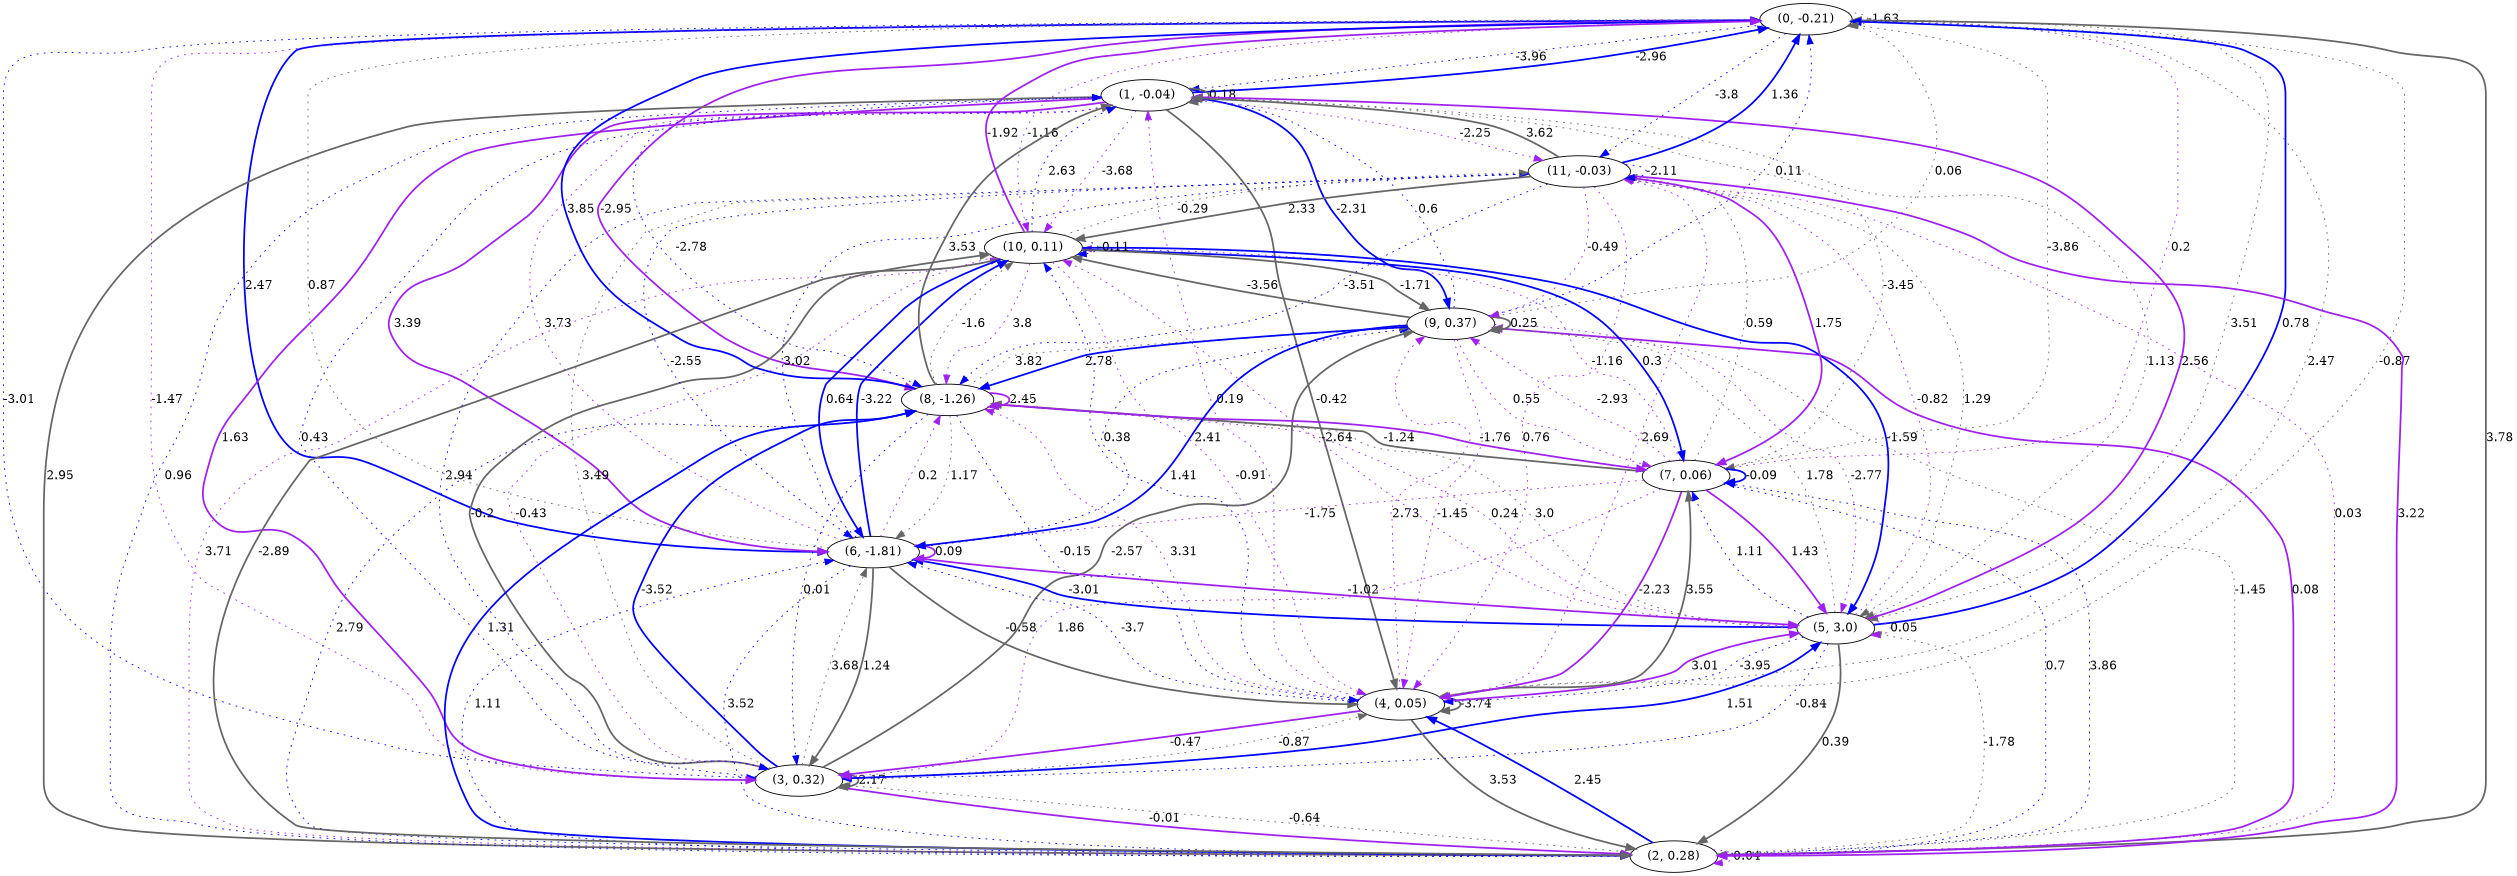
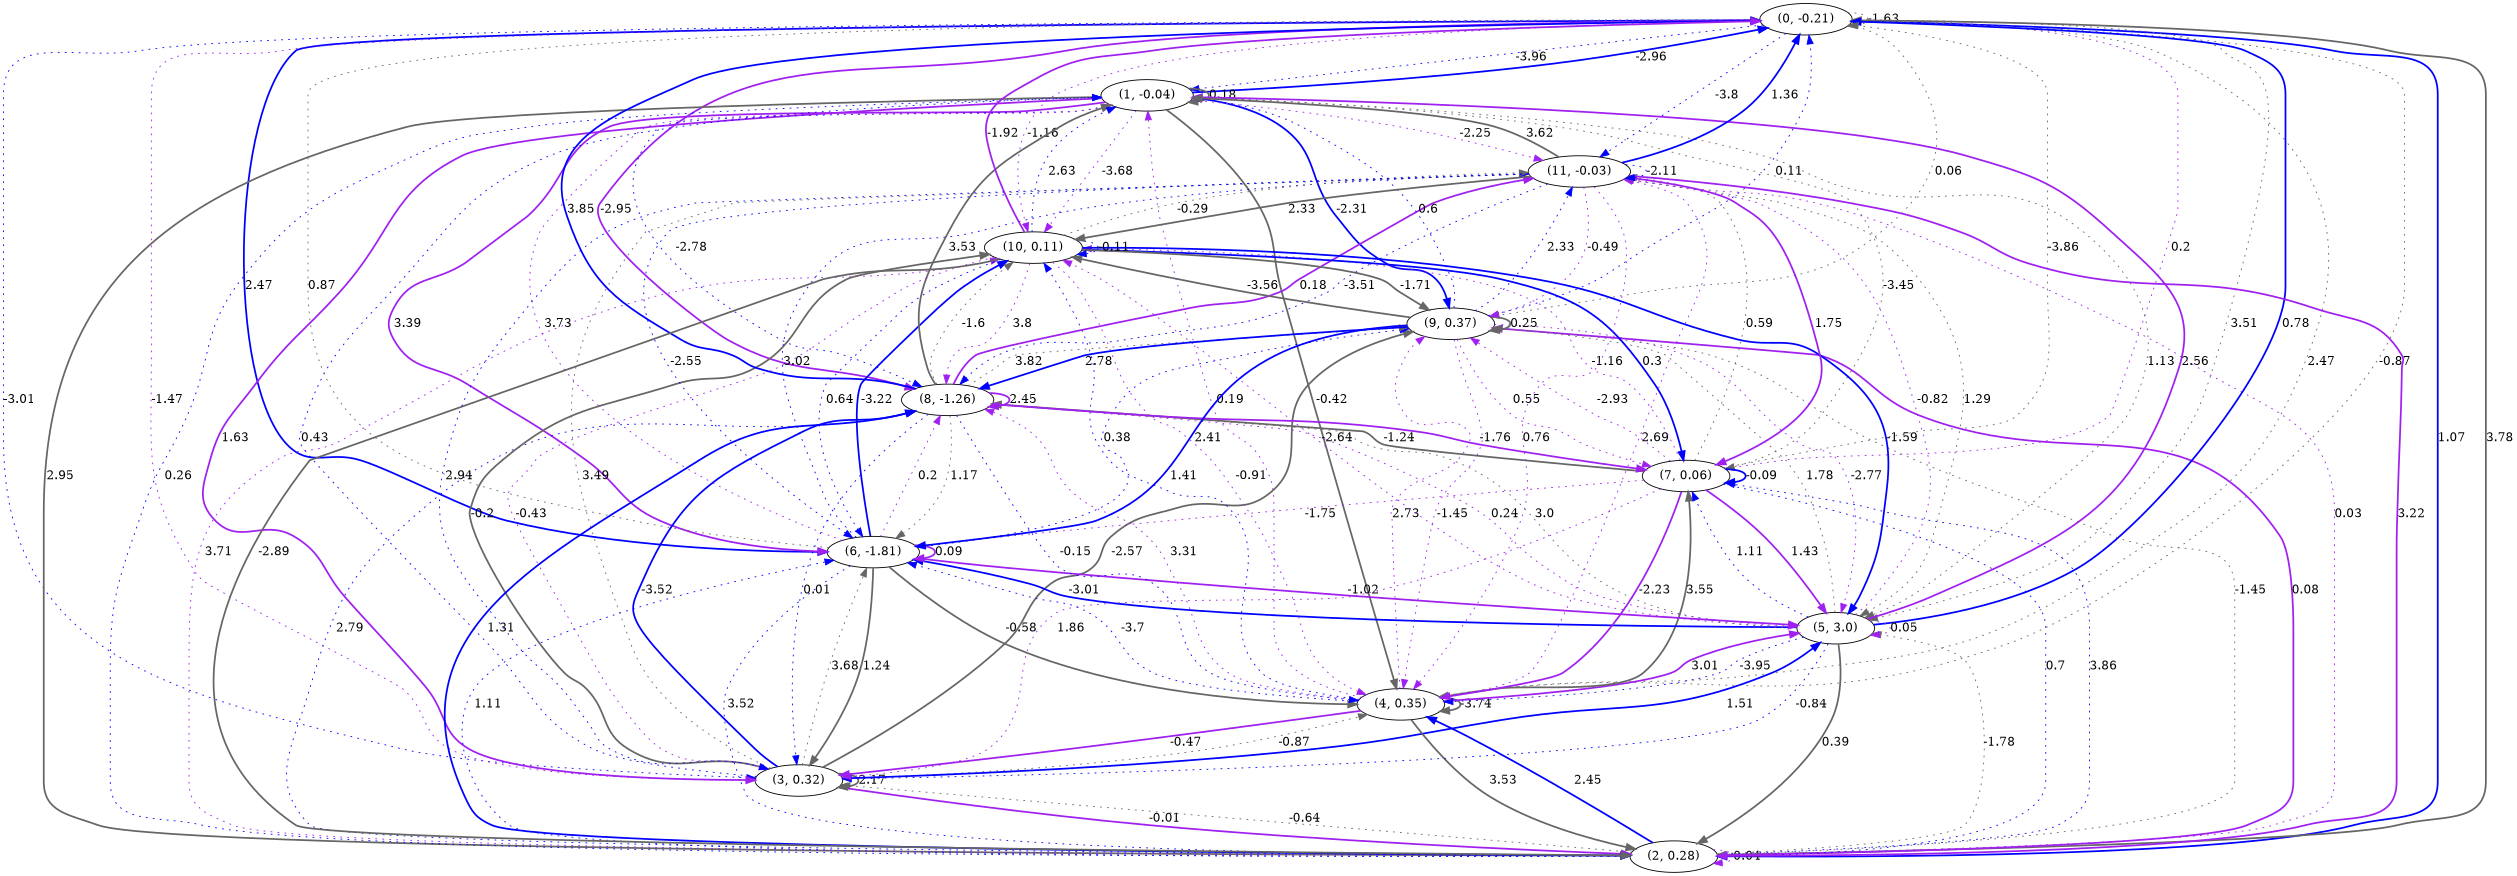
edge "(9, 0.37)" -> "(11, -0.03)": added, label "2.33"
edge "(8, -1.26)" -> "(11, -0.03)": added, label "0.18"
edge "(10, 0.11)" -> "(6, -1.81)": style bold -> dotted
edge "(2, 0.28)" -> "(1, -0.04)": label "0.96" -> "0.26"
edge "(0, -0.21)" -> "(2, 0.28)": added, label "1.07"
node "(4, 0.05)": label "(4, 0.05)" -> "(4, 0.35)"
